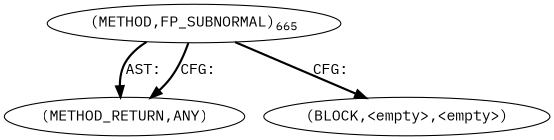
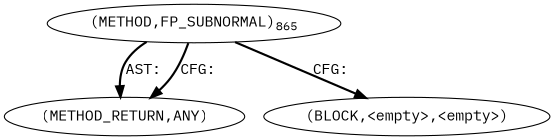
node "(METHOD,FP_SUBNORMAL)": text "665" -> "865"
